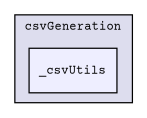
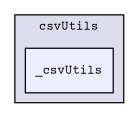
cluster "csvGeneration": label "csvGeneration" -> "csvUtils"
